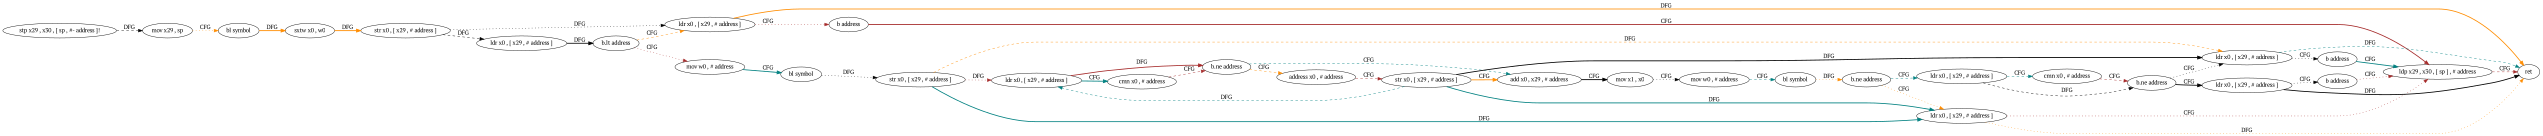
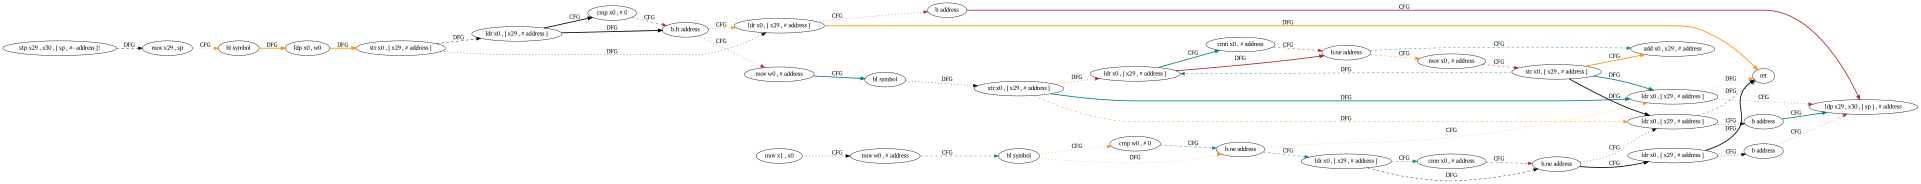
node "cmp x0 , # 0": added
node "sxtw x0 , w0": label "sxtw x0 , w0" -> "ldp x0 , w0"
edge "ldp x29 , x30 , [ sp ] , # address" -> "ret": removed, label "CFG"
node "address x0 , # address": label "address x0 , # address" -> "mov x0 , # address"
edge "add x0 , x29 , # address" -> "mov x1 , x0": removed, label "CFG"
node "cmp w0 , # 0": added
